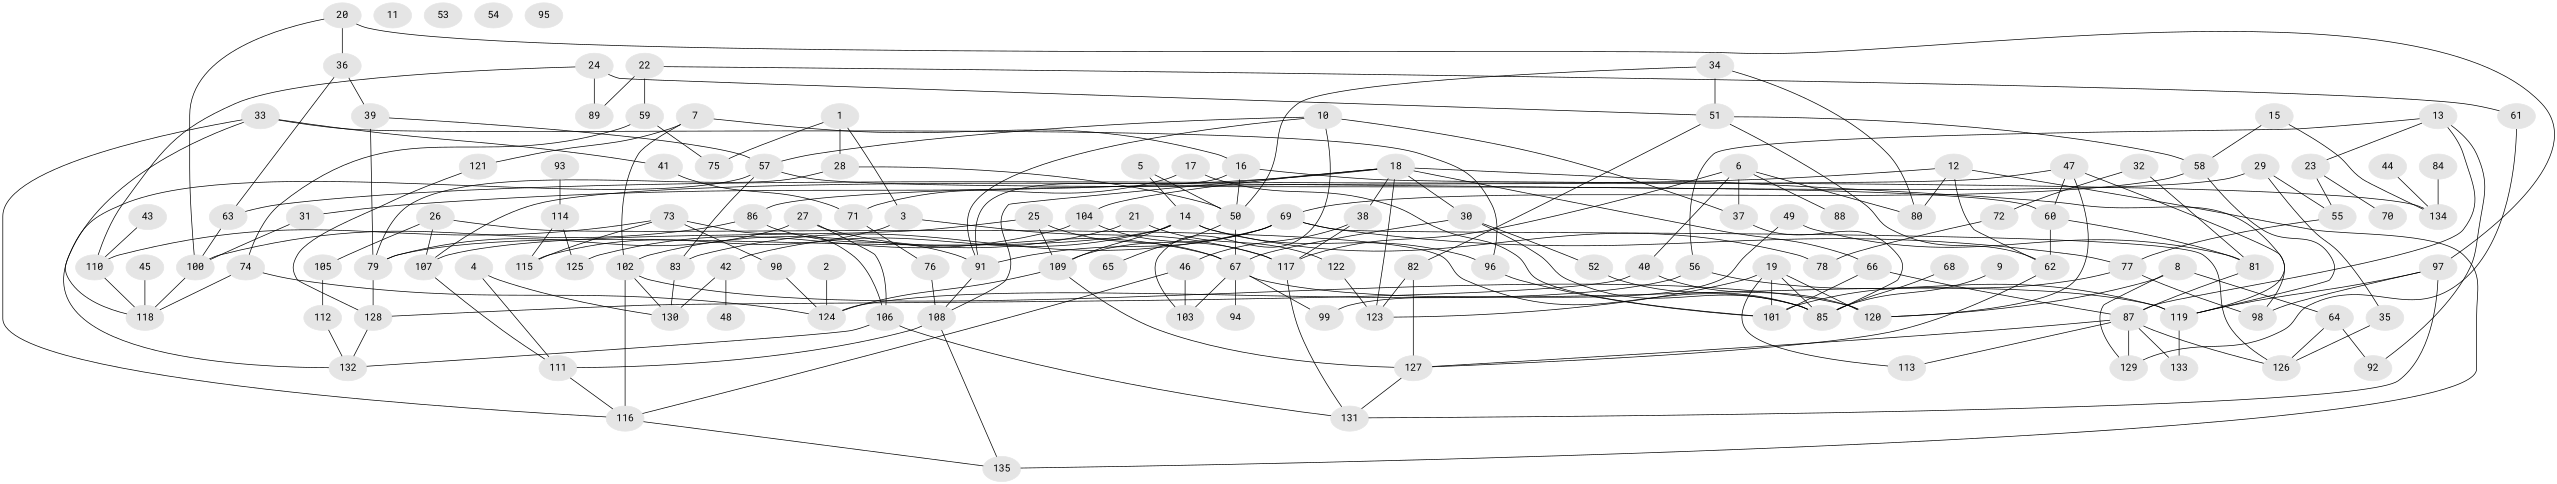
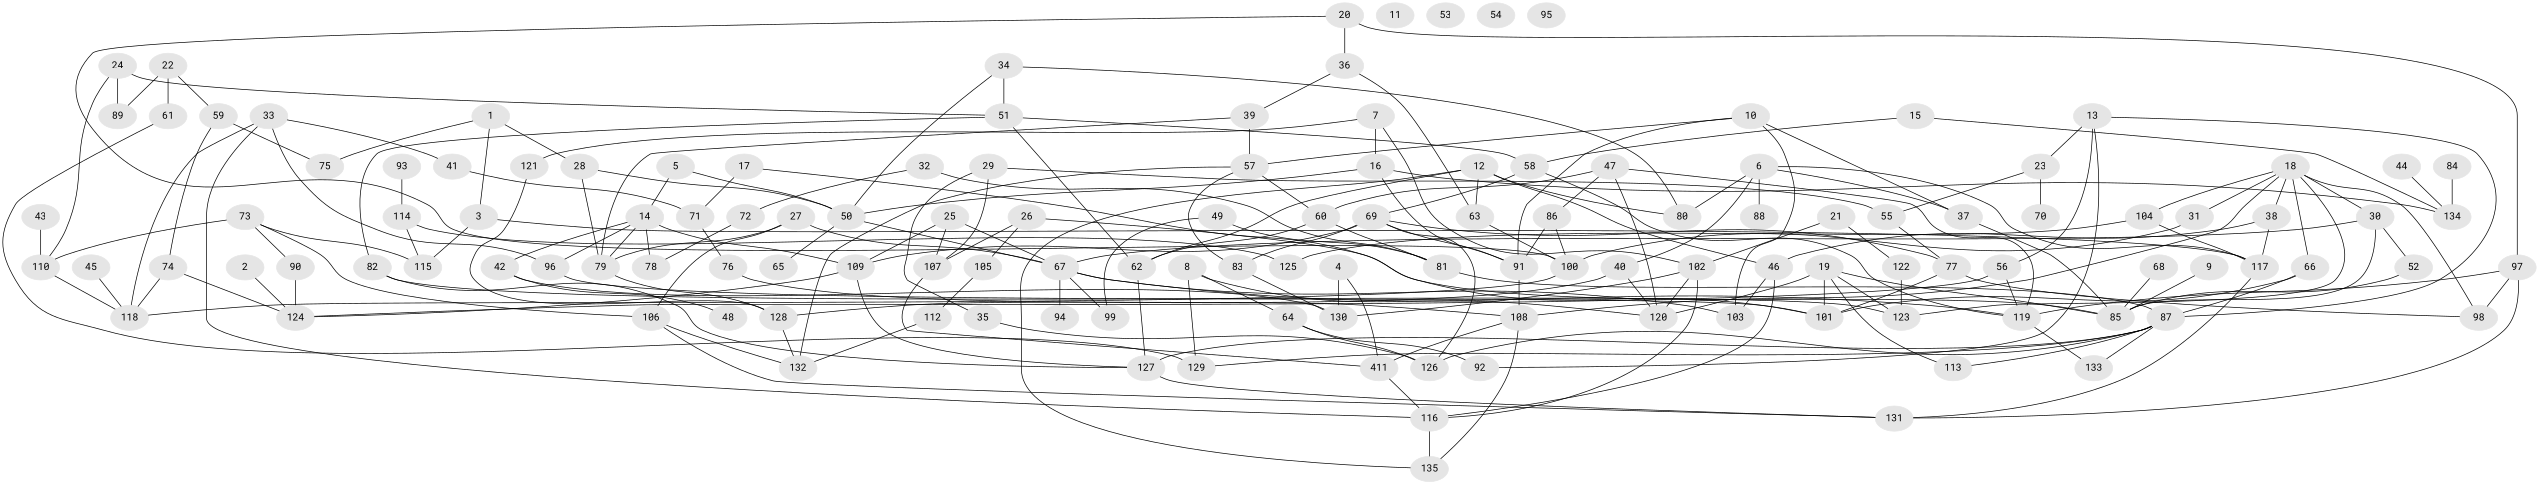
edge "12" -- "46": added
node "111": label "111" -> "411"
